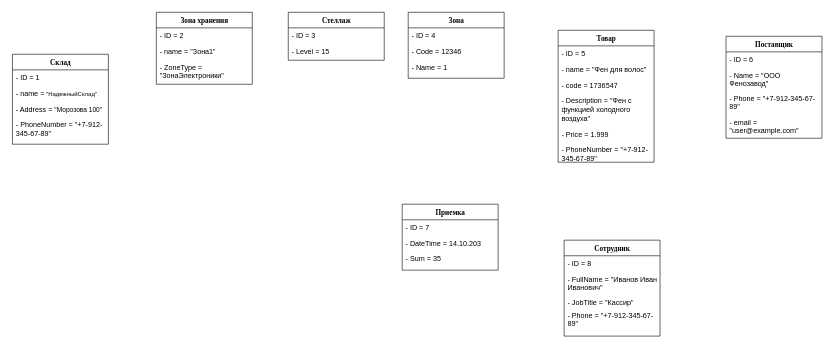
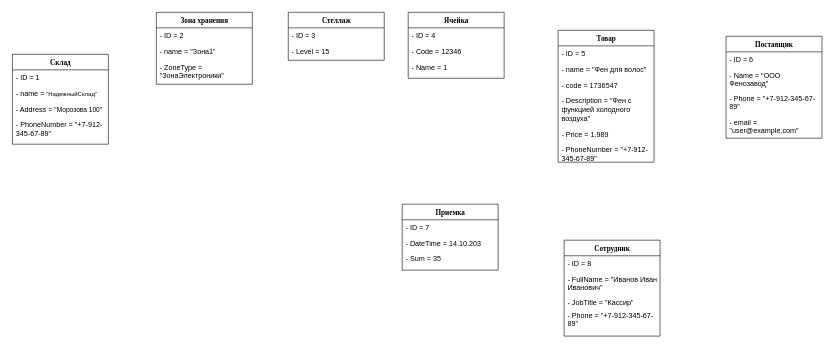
node "Зона": label "Зона" -> "Ячейка"
node "- Price = 1.999": label "- Price = 1.999" -> "- Price = 1.989"
